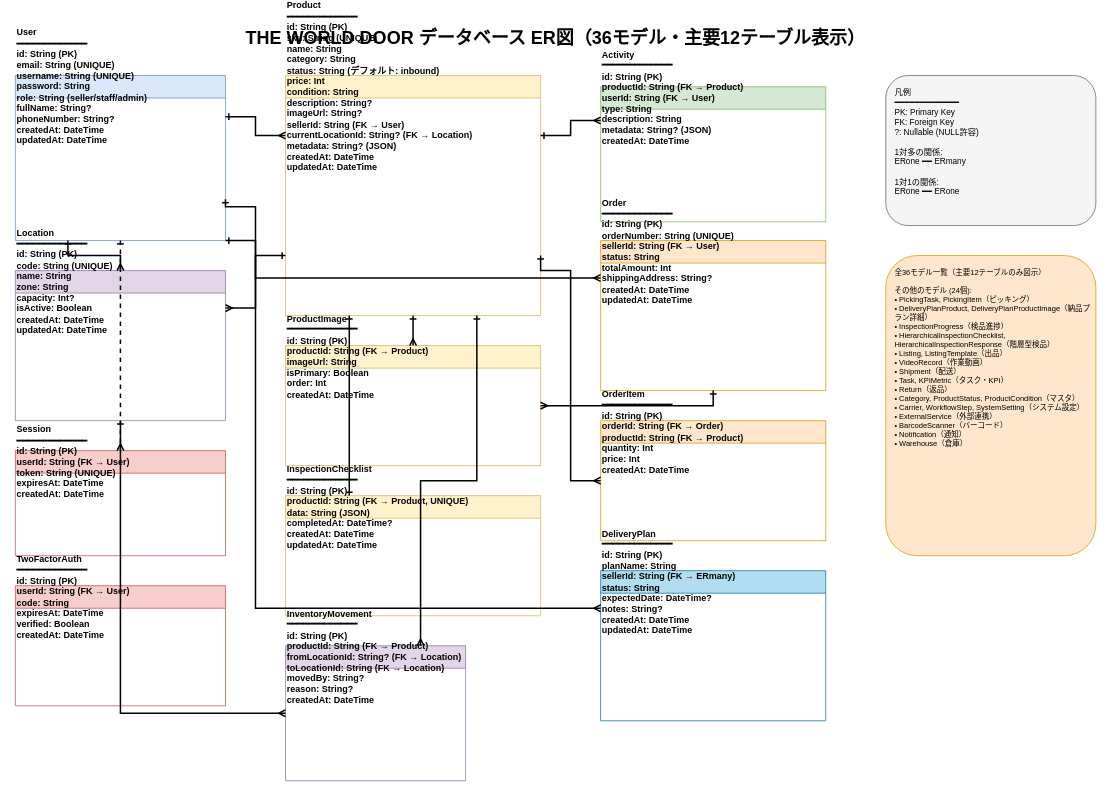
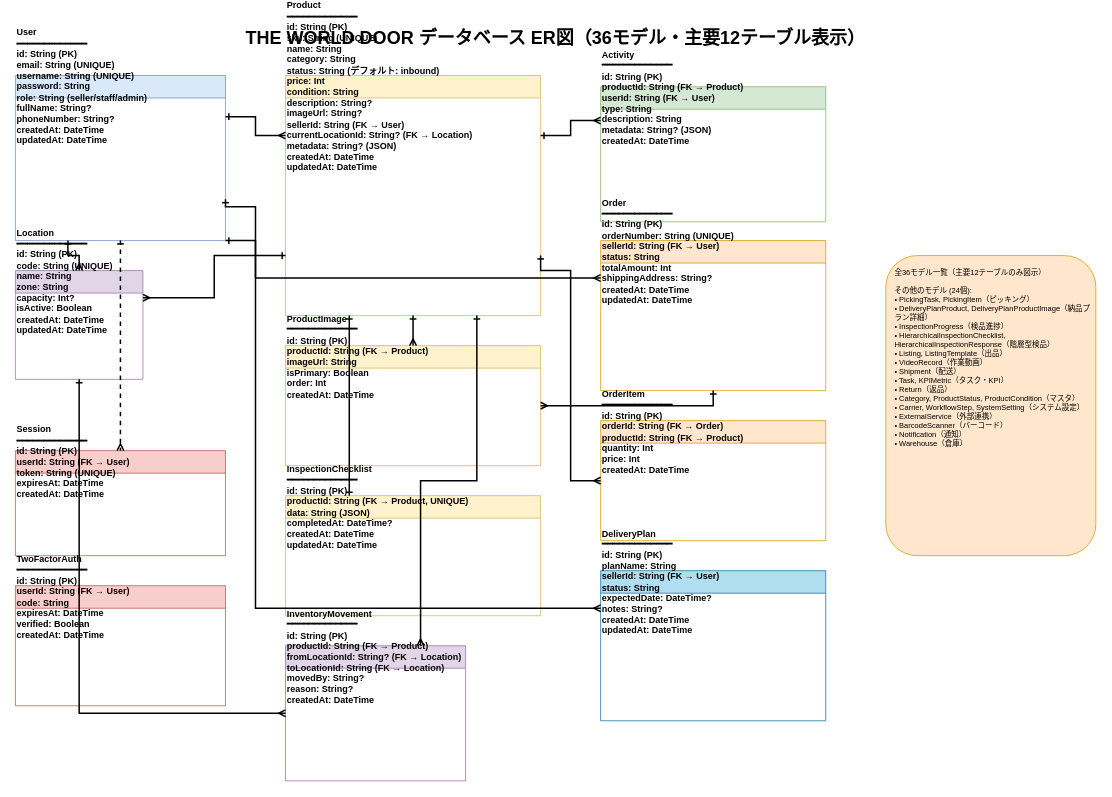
node "凡例 ━━━━━━━━━━━━━ PK: Primary Key FK: Foreign Key ?: Nullable (NULL許容) 1対多の関係: ERone ━━ ERmany 1対1の関係: ERone ━━ ERone": removed
node "Location ━━━━━━━━━━━━━ id: String (PK) code: String (UNIQUE) name: String zone: String capacity: Int? isActive: Boolean createdAt: DateTime updatedAt: DateTime": size 210x150 -> 128x109
node "DeliveryPlan ━━━━━━━━━━━━━ id: String (PK) planName: String sellerId: String (FK → ERmany) status: String expectedDate: DateTime? notes: String? createdAt: DateTime updatedAt: DateTime": label "DeliveryPlan ━━━━━━━━━━━━━ id: String (PK) planName: String sellerId: String (FK → ERmany) status: String expectedDate: DateTime? notes: String? createdAt: DateTime updatedAt: DateTime" -> "DeliveryPlan ━━━━━━━━━━━━━ id: String (PK) planName: String sellerId: String (FK → User) status: String expectedDate: DateTime? notes: String? createdAt: DateTime updatedAt: DateTime"
